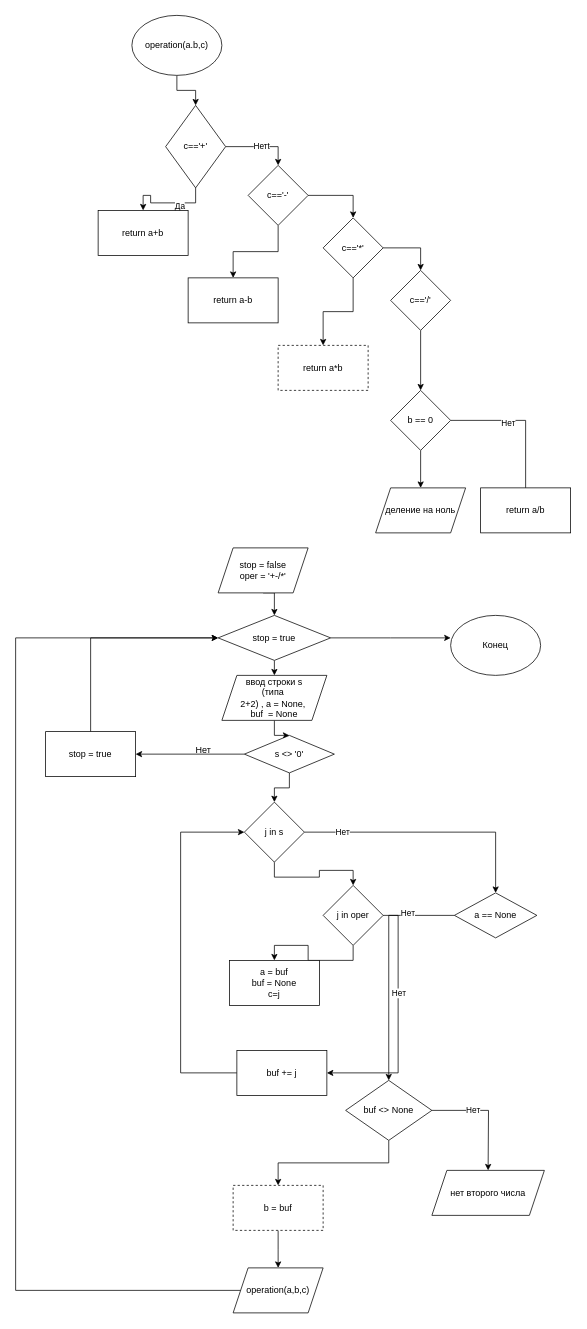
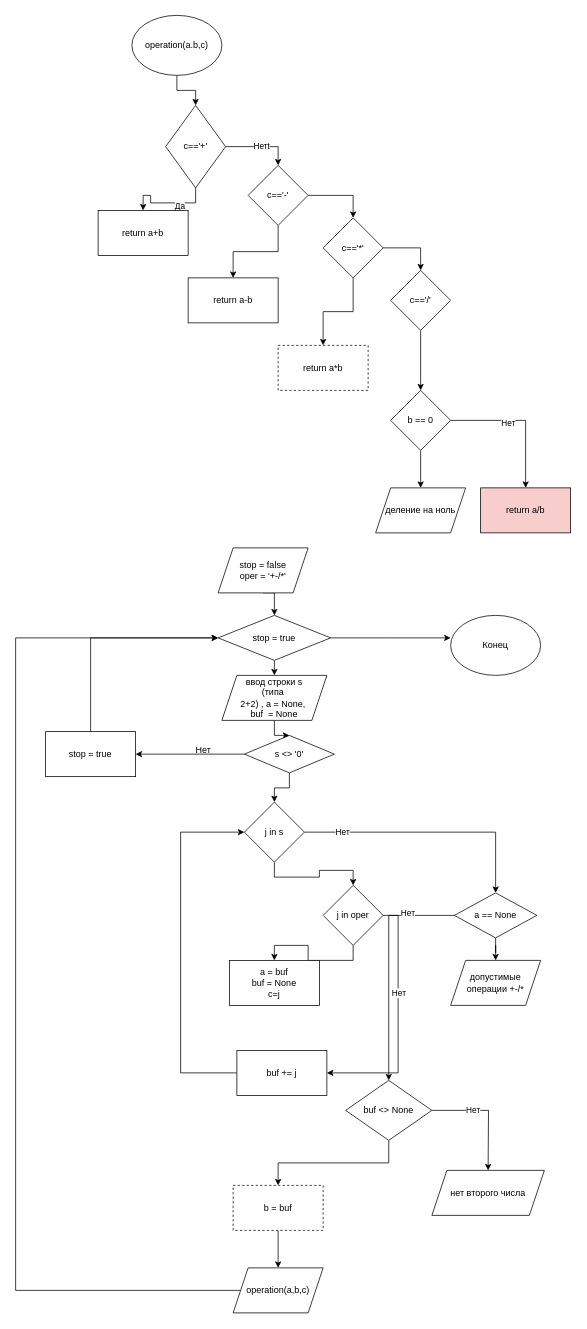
edge "b == 0" -- "return a/b": arrowhead none -> classic
node "return a/b": fillcolor #ffffff -> #f8cecc
edge "a == None" -> "допустимые операции +-/*": added
node "допустимые операции +-/*": added
